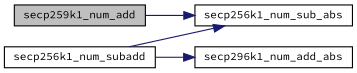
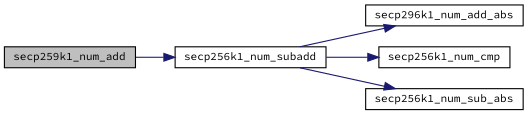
edge "secp259k1_num_add" -> "secp256k1_num_sub_abs": now "secp259k1_num_add" -> "secp256k1_num_subadd"
node "secp256k1_num_cmp": added
